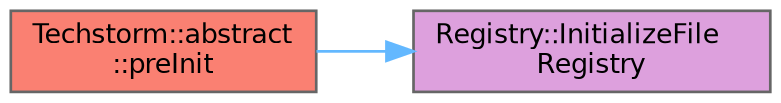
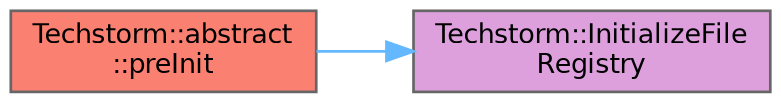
node "Registry::InitializeFile Registry": label "Registry::InitializeFile Registry" -> "Techstorm::InitializeFile Registry"
